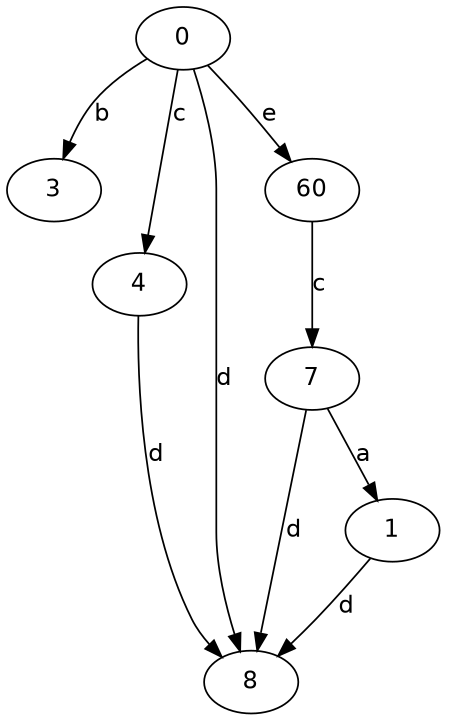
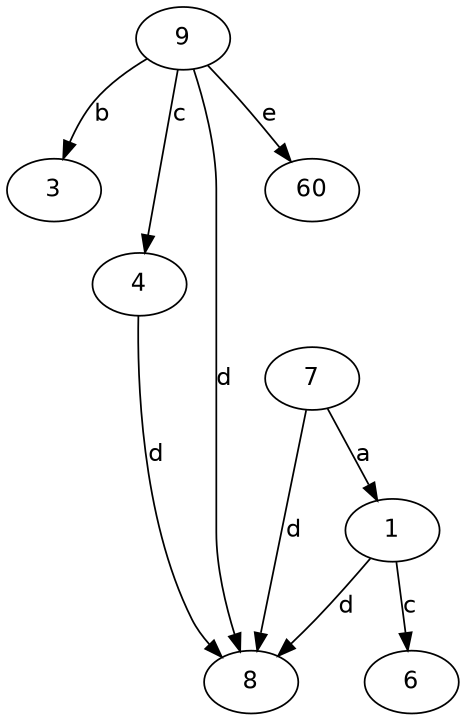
node "0": label "0" -> "9"
edge "60" -> "7": removed, label "c"
node "6": added
